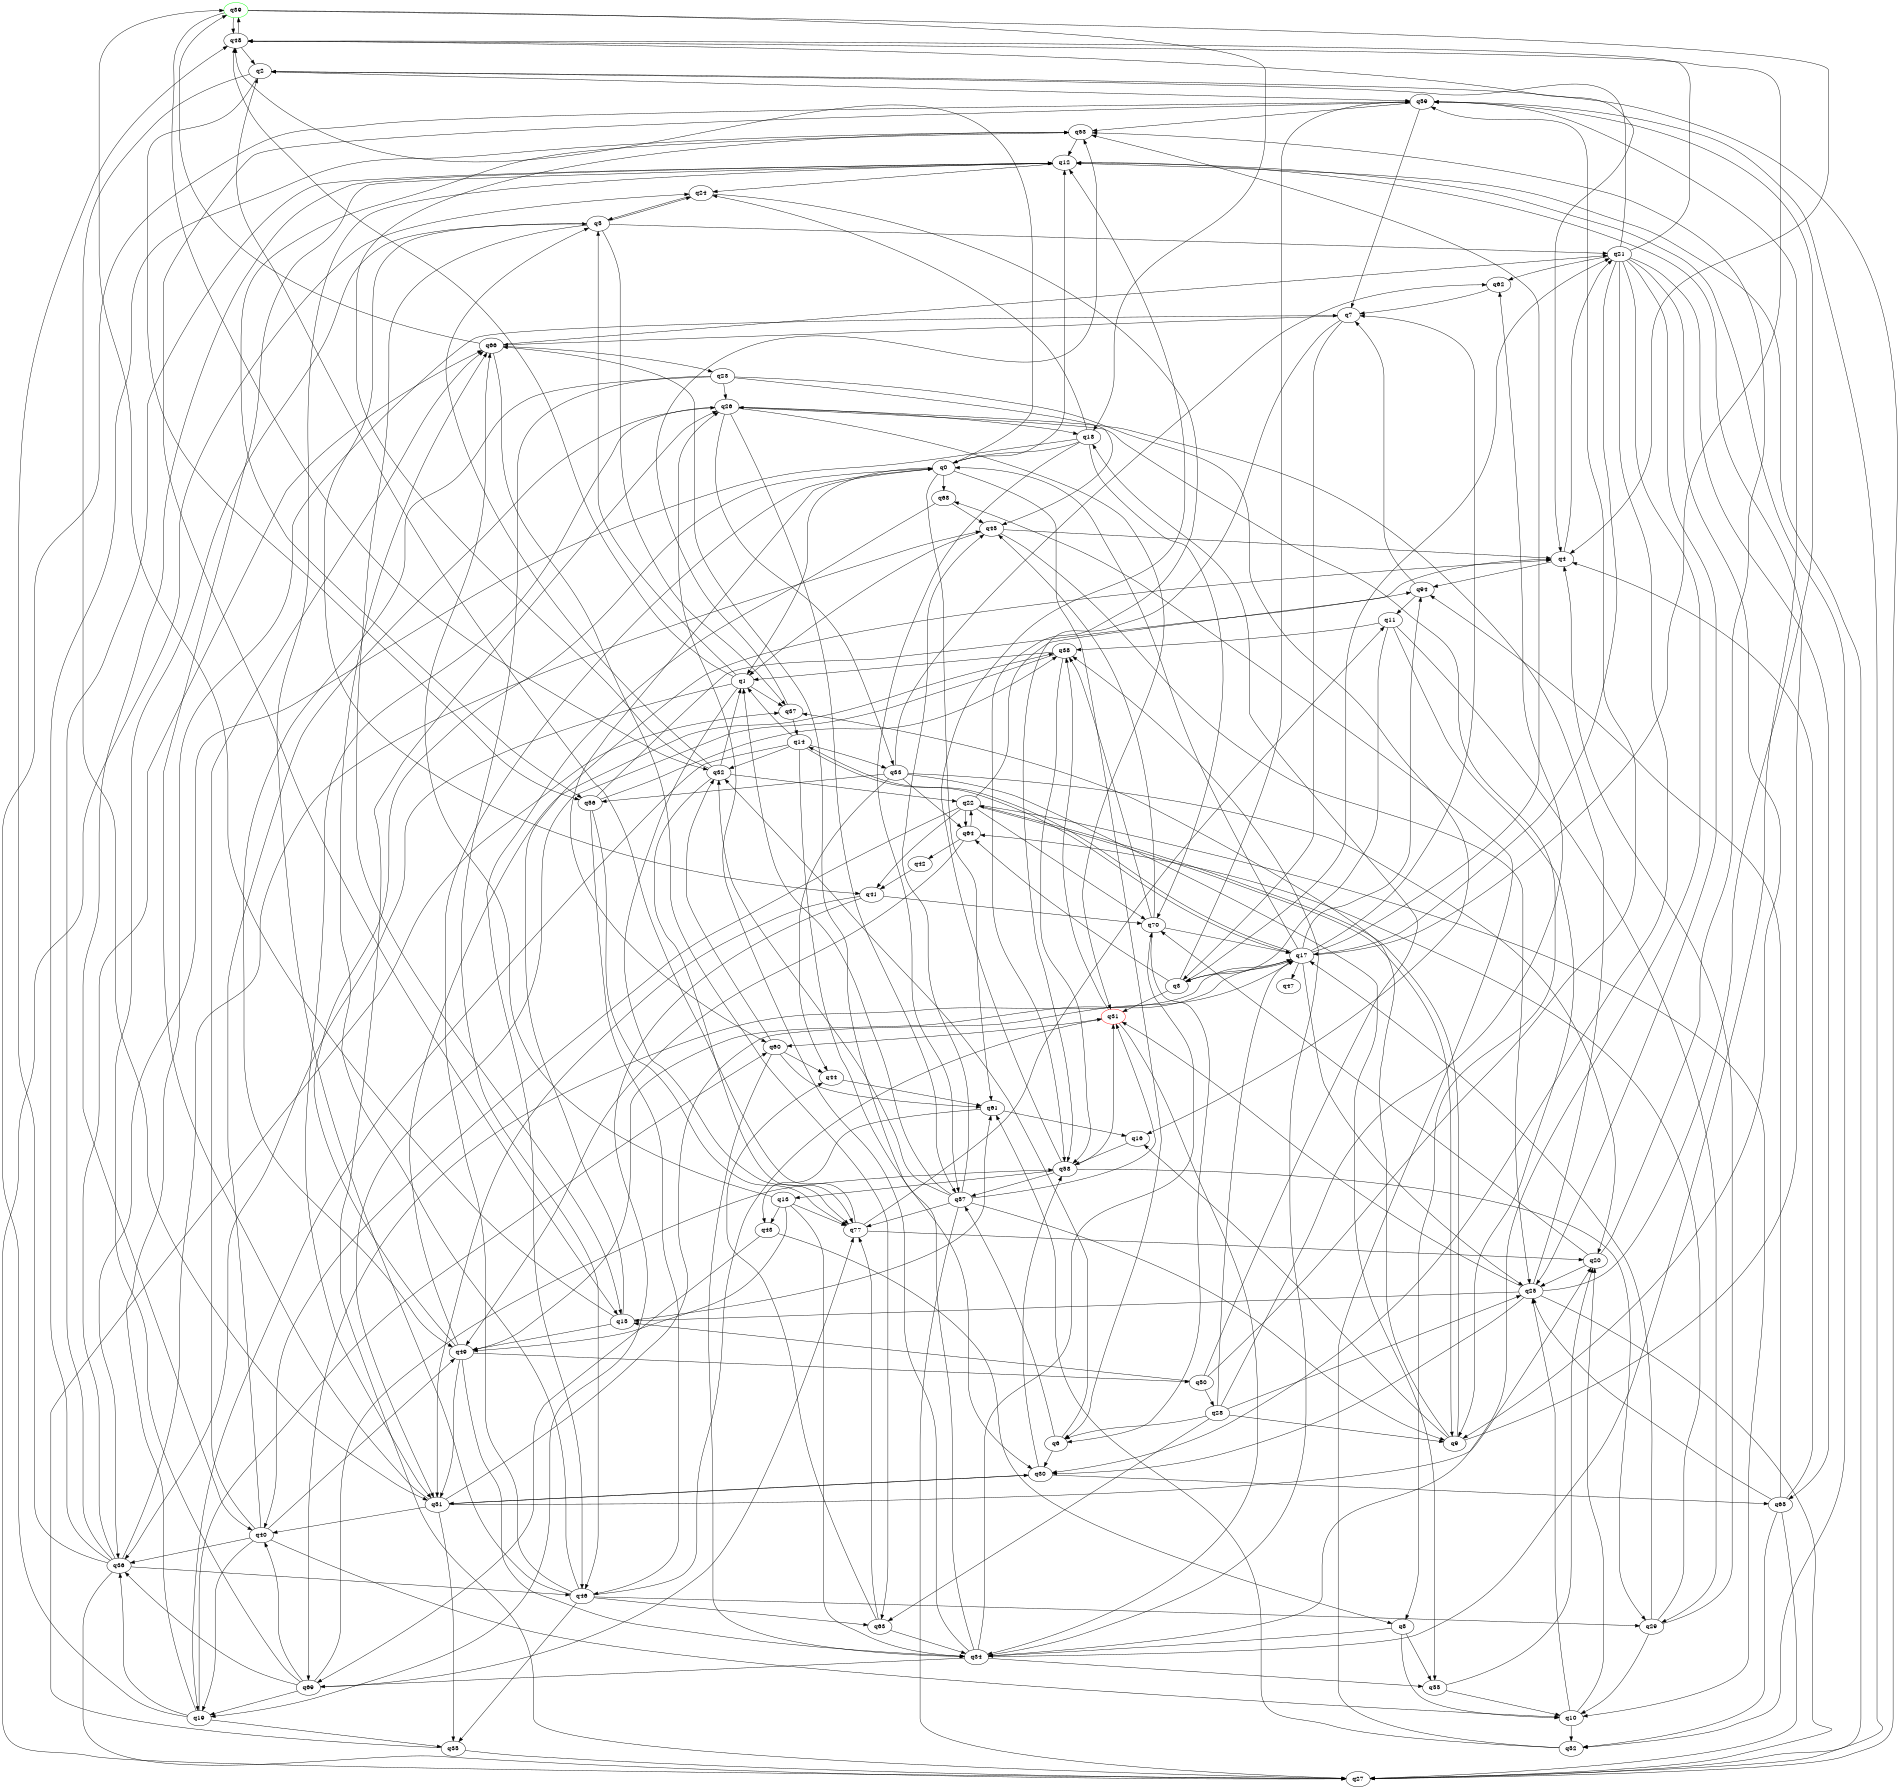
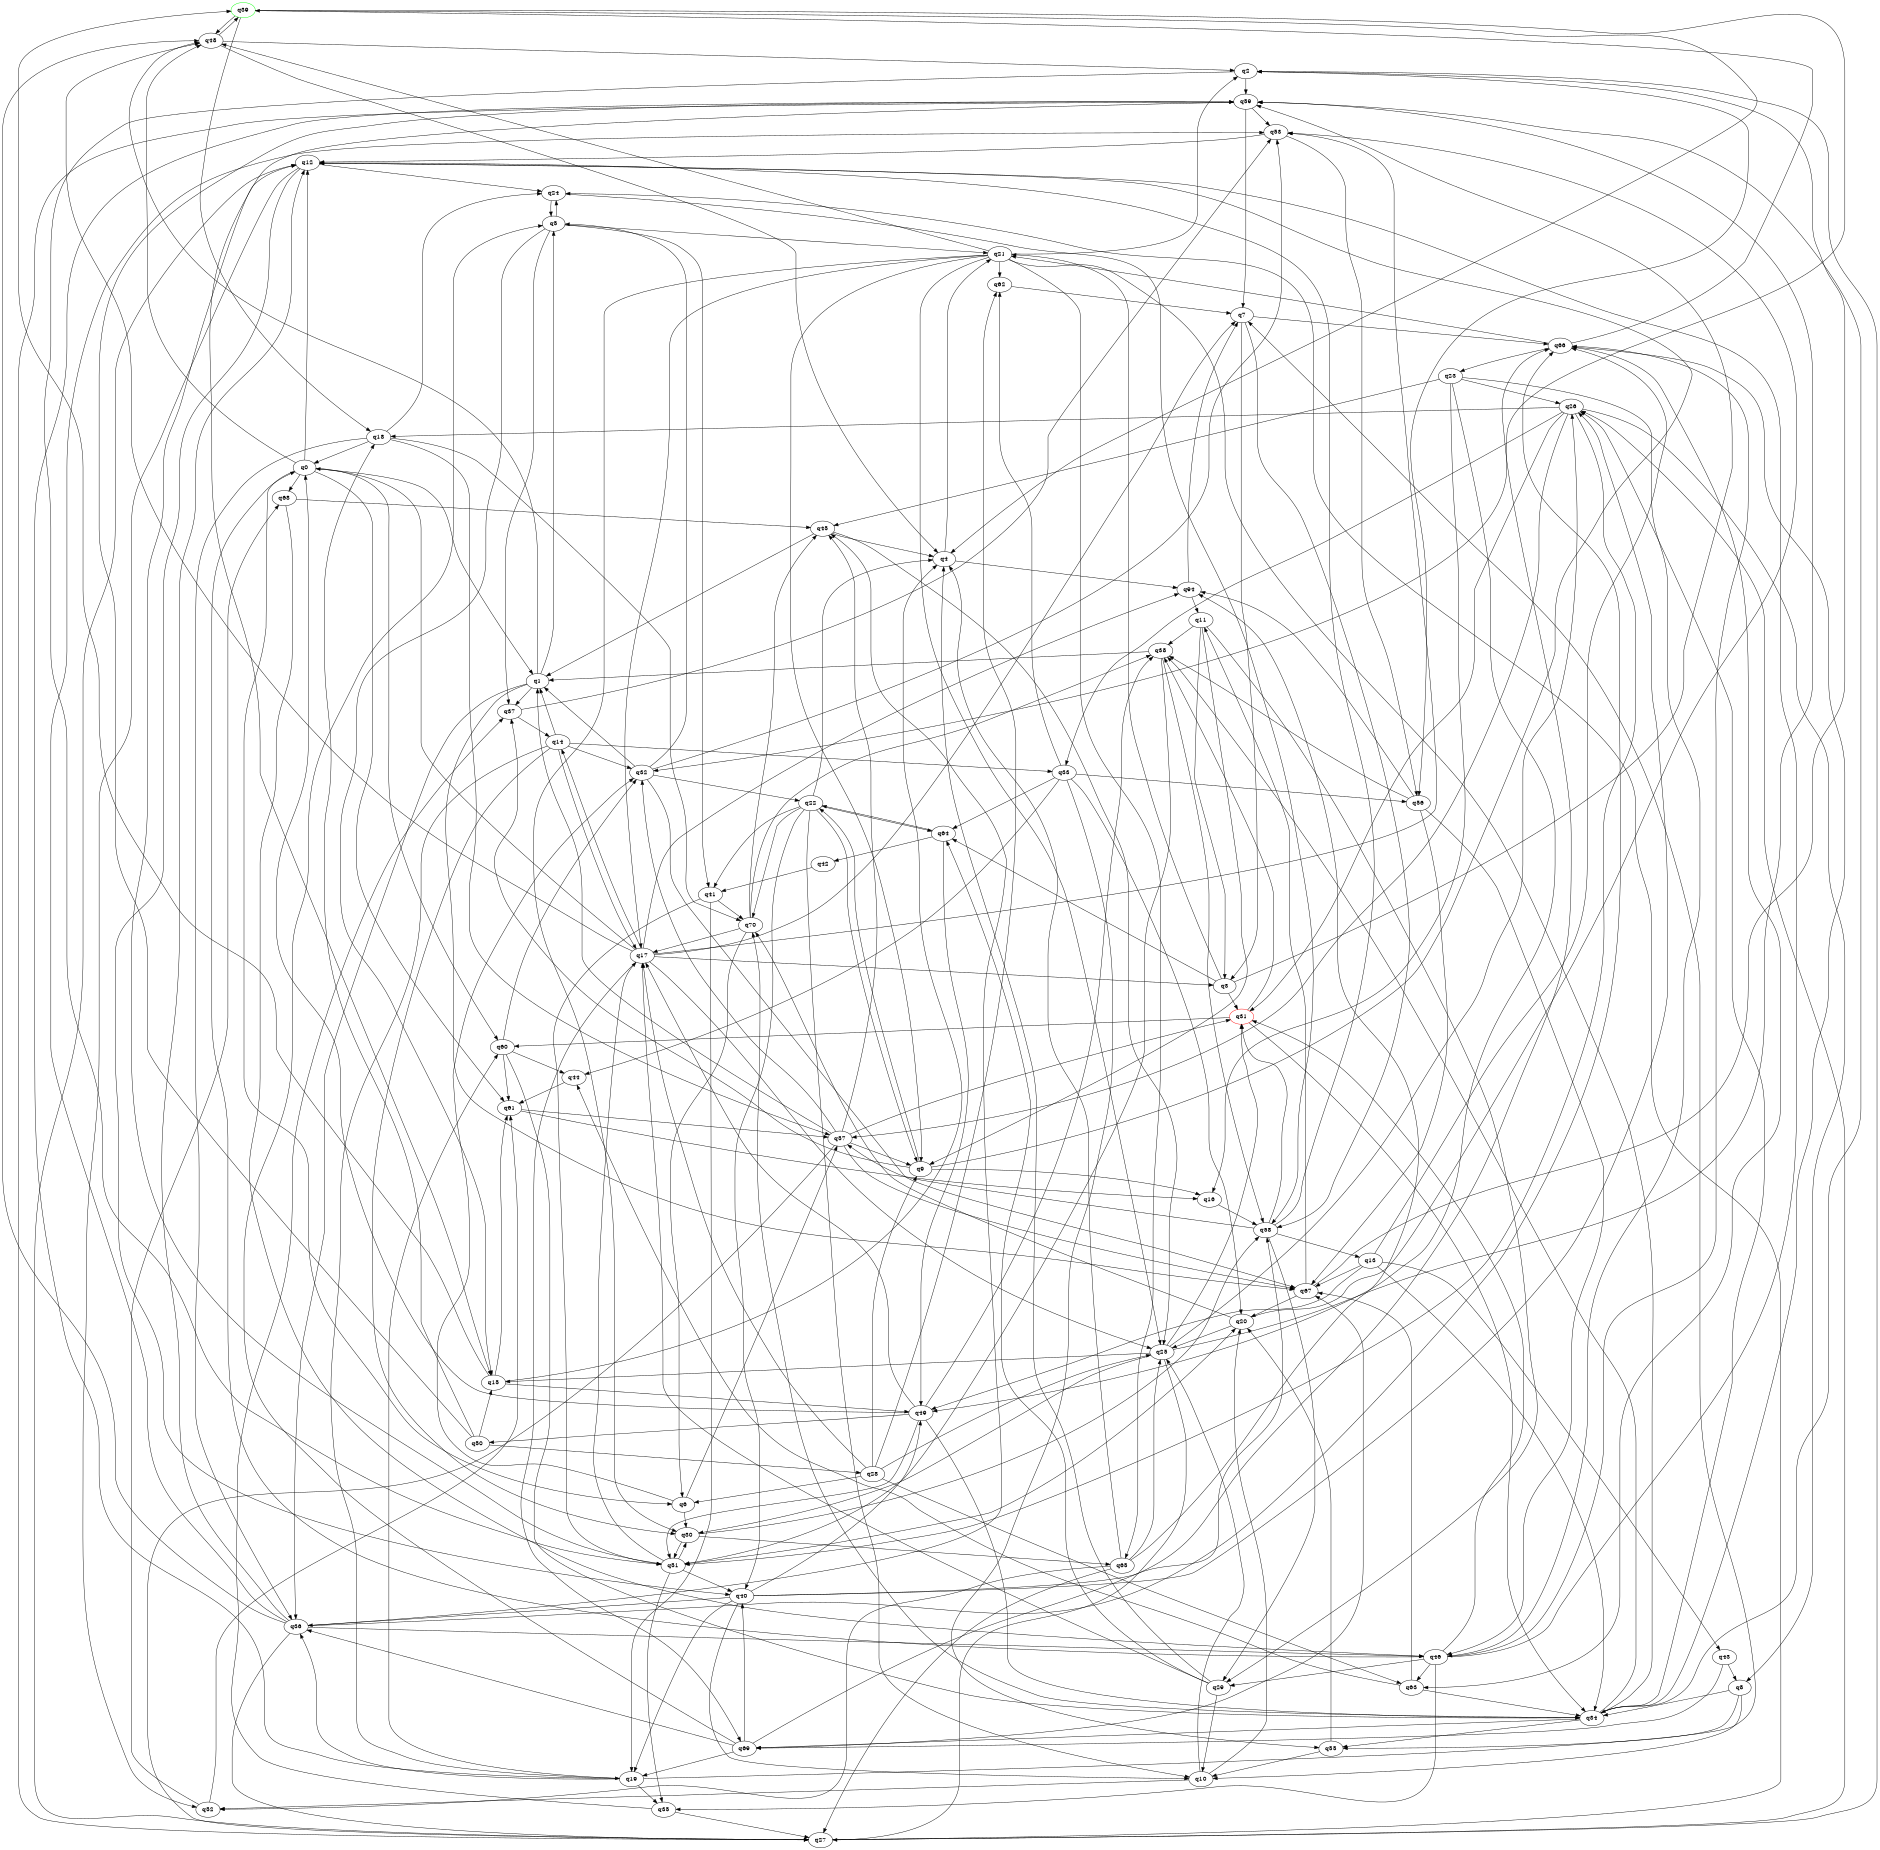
node "q47": removed
edge "q61" -> "q43": now "q61" -> "q57"
node "q77": label "q77" -> "q67"
